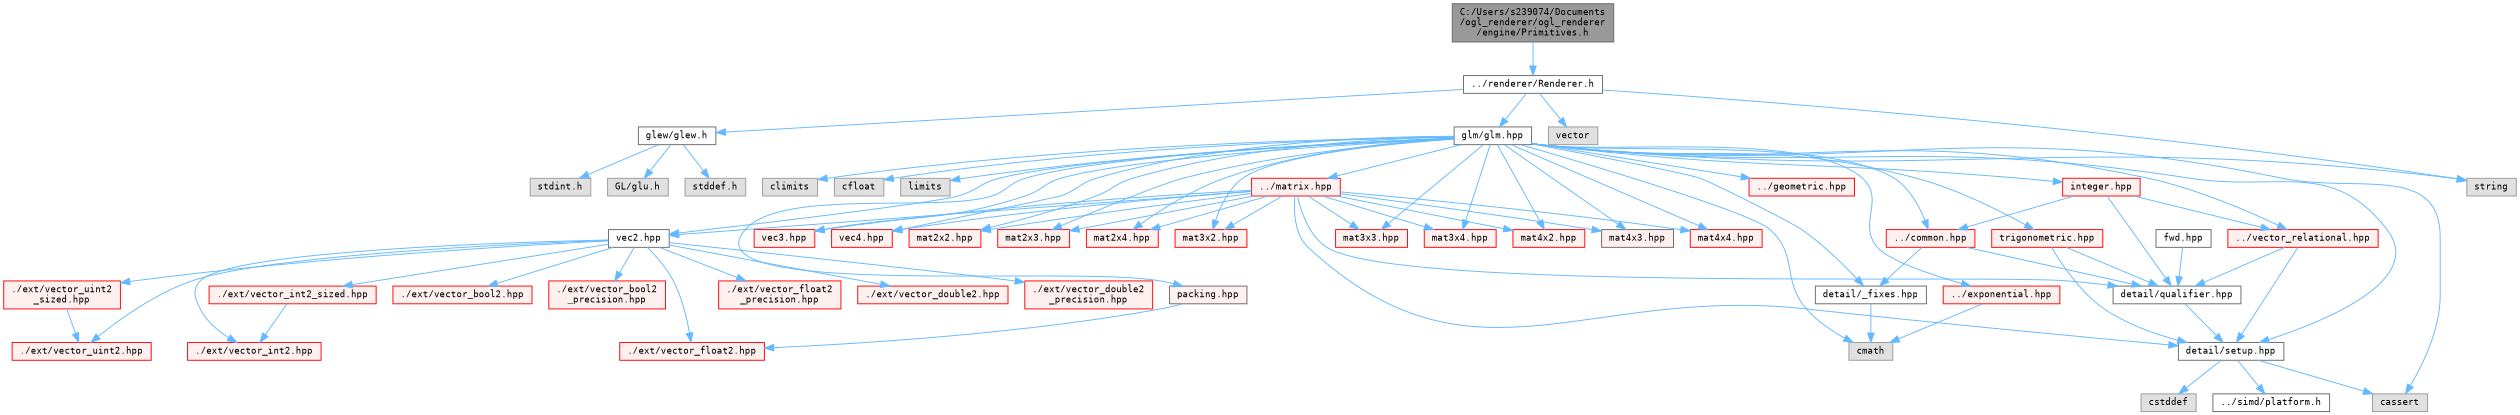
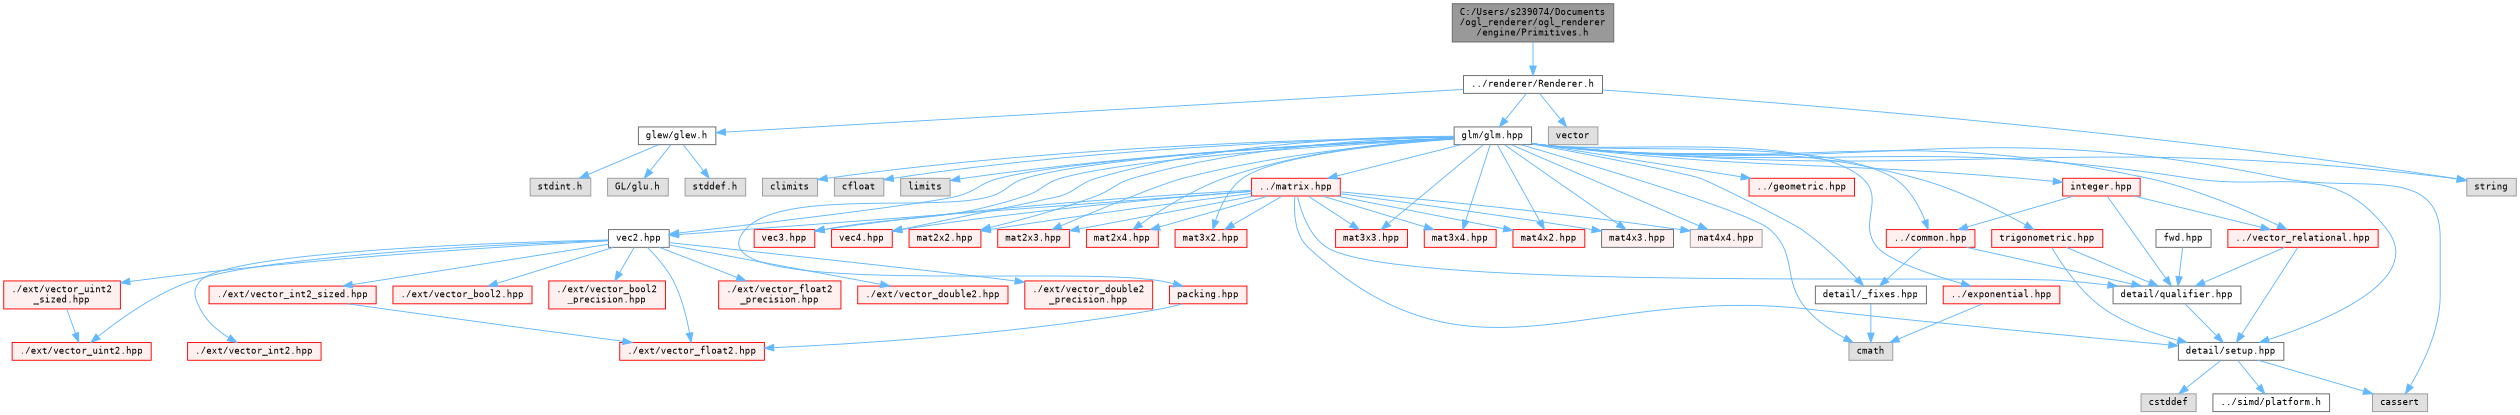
node "mat4x4.hpp": color red -> grey60
node "packing.hpp": color grey40 -> red
edge "./ext/vector_int2_sized.hpp" -> "./ext/vector_int2.hpp": now "./ext/vector_int2_sized.hpp" -> "./ext/vector_float2.hpp"
